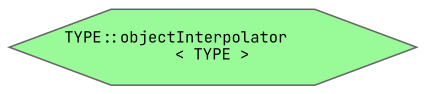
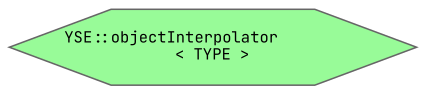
node "TYPE::objectInterpolator < TYPE >": label "TYPE::objectInterpolator < TYPE >" -> "YSE::objectInterpolator < TYPE >"
